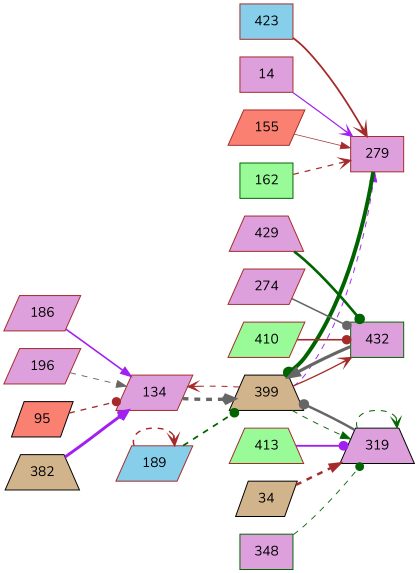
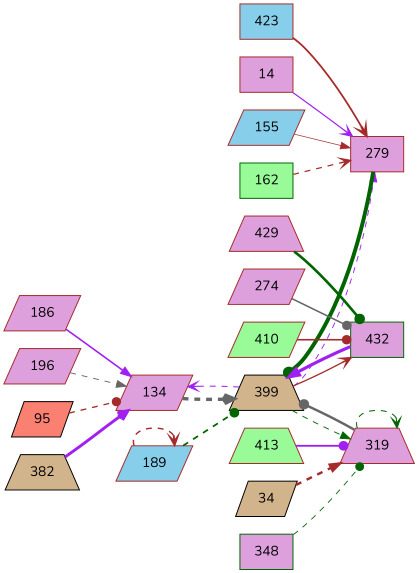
node "155": fillcolor salmon -> skyblue
edge "432" -> "399": color gray40 -> purple
edge "399" -> "134": color brown -> purple
node "319": color black -> brown
